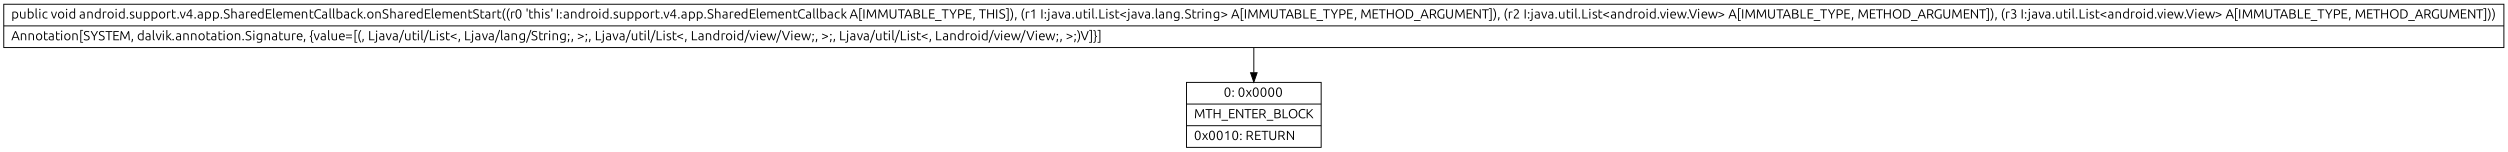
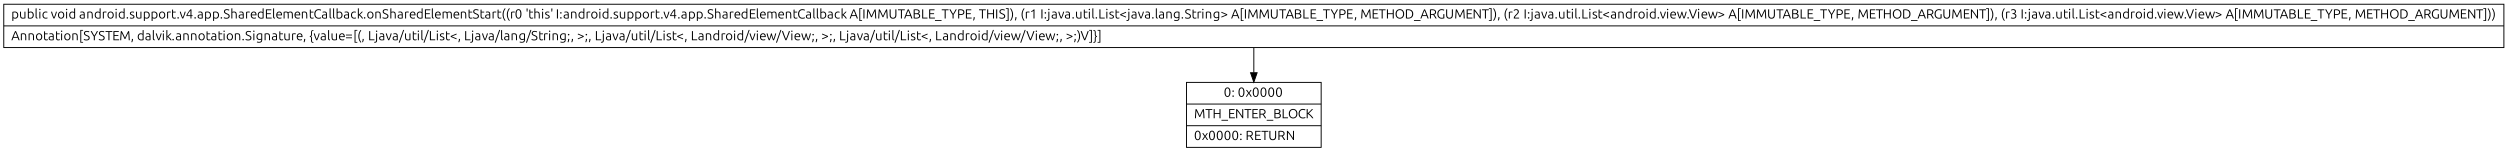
node "0: 0x0000": text "0x0010: RETURN" -> "0x0000: RETURN"
